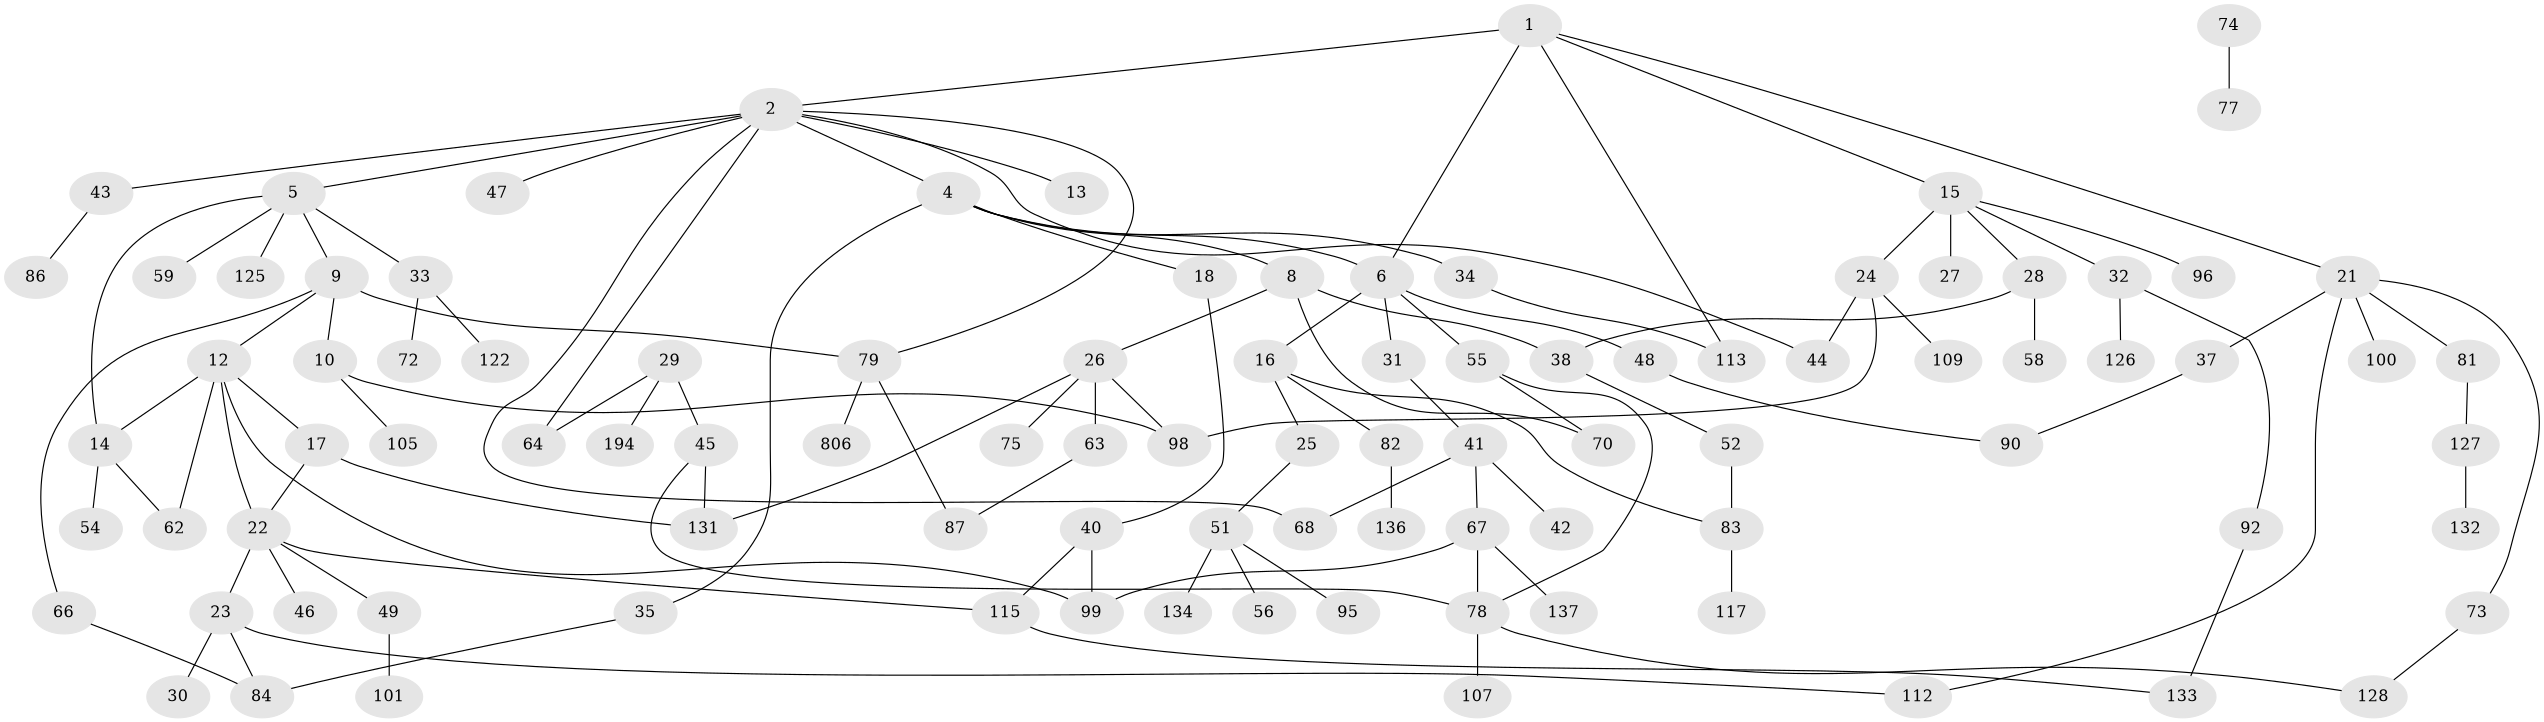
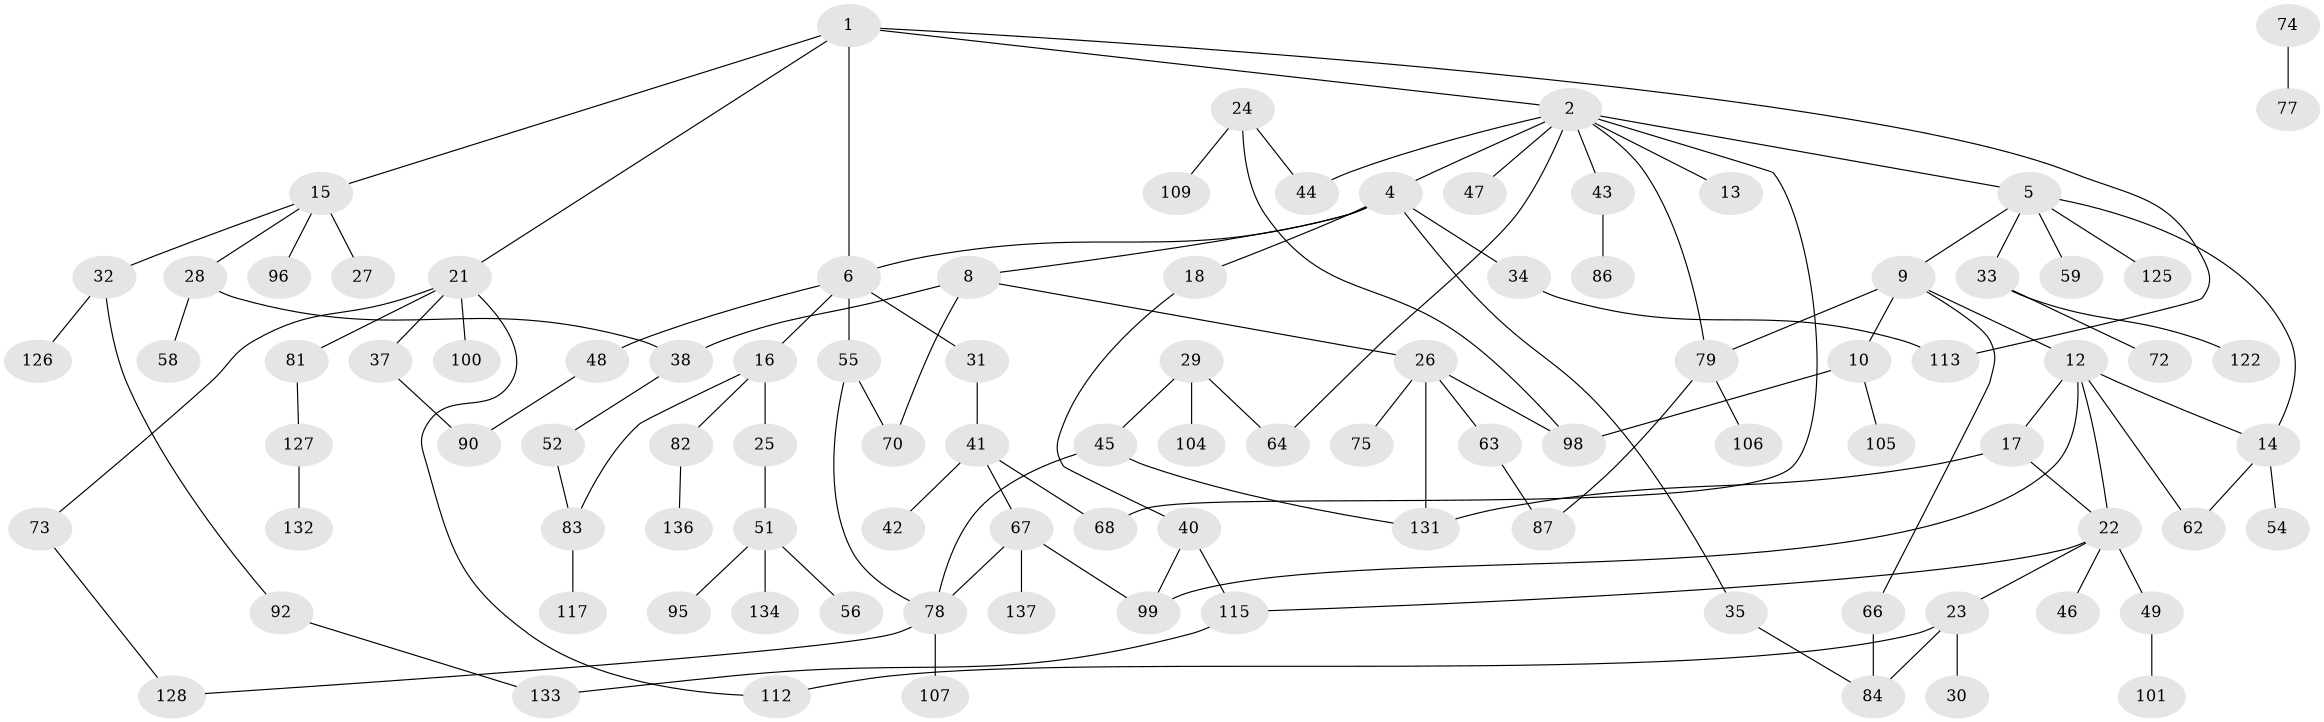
edge "15" -- "24": removed
node "194": label "194" -> "104"
node "806": label "806" -> "106"
